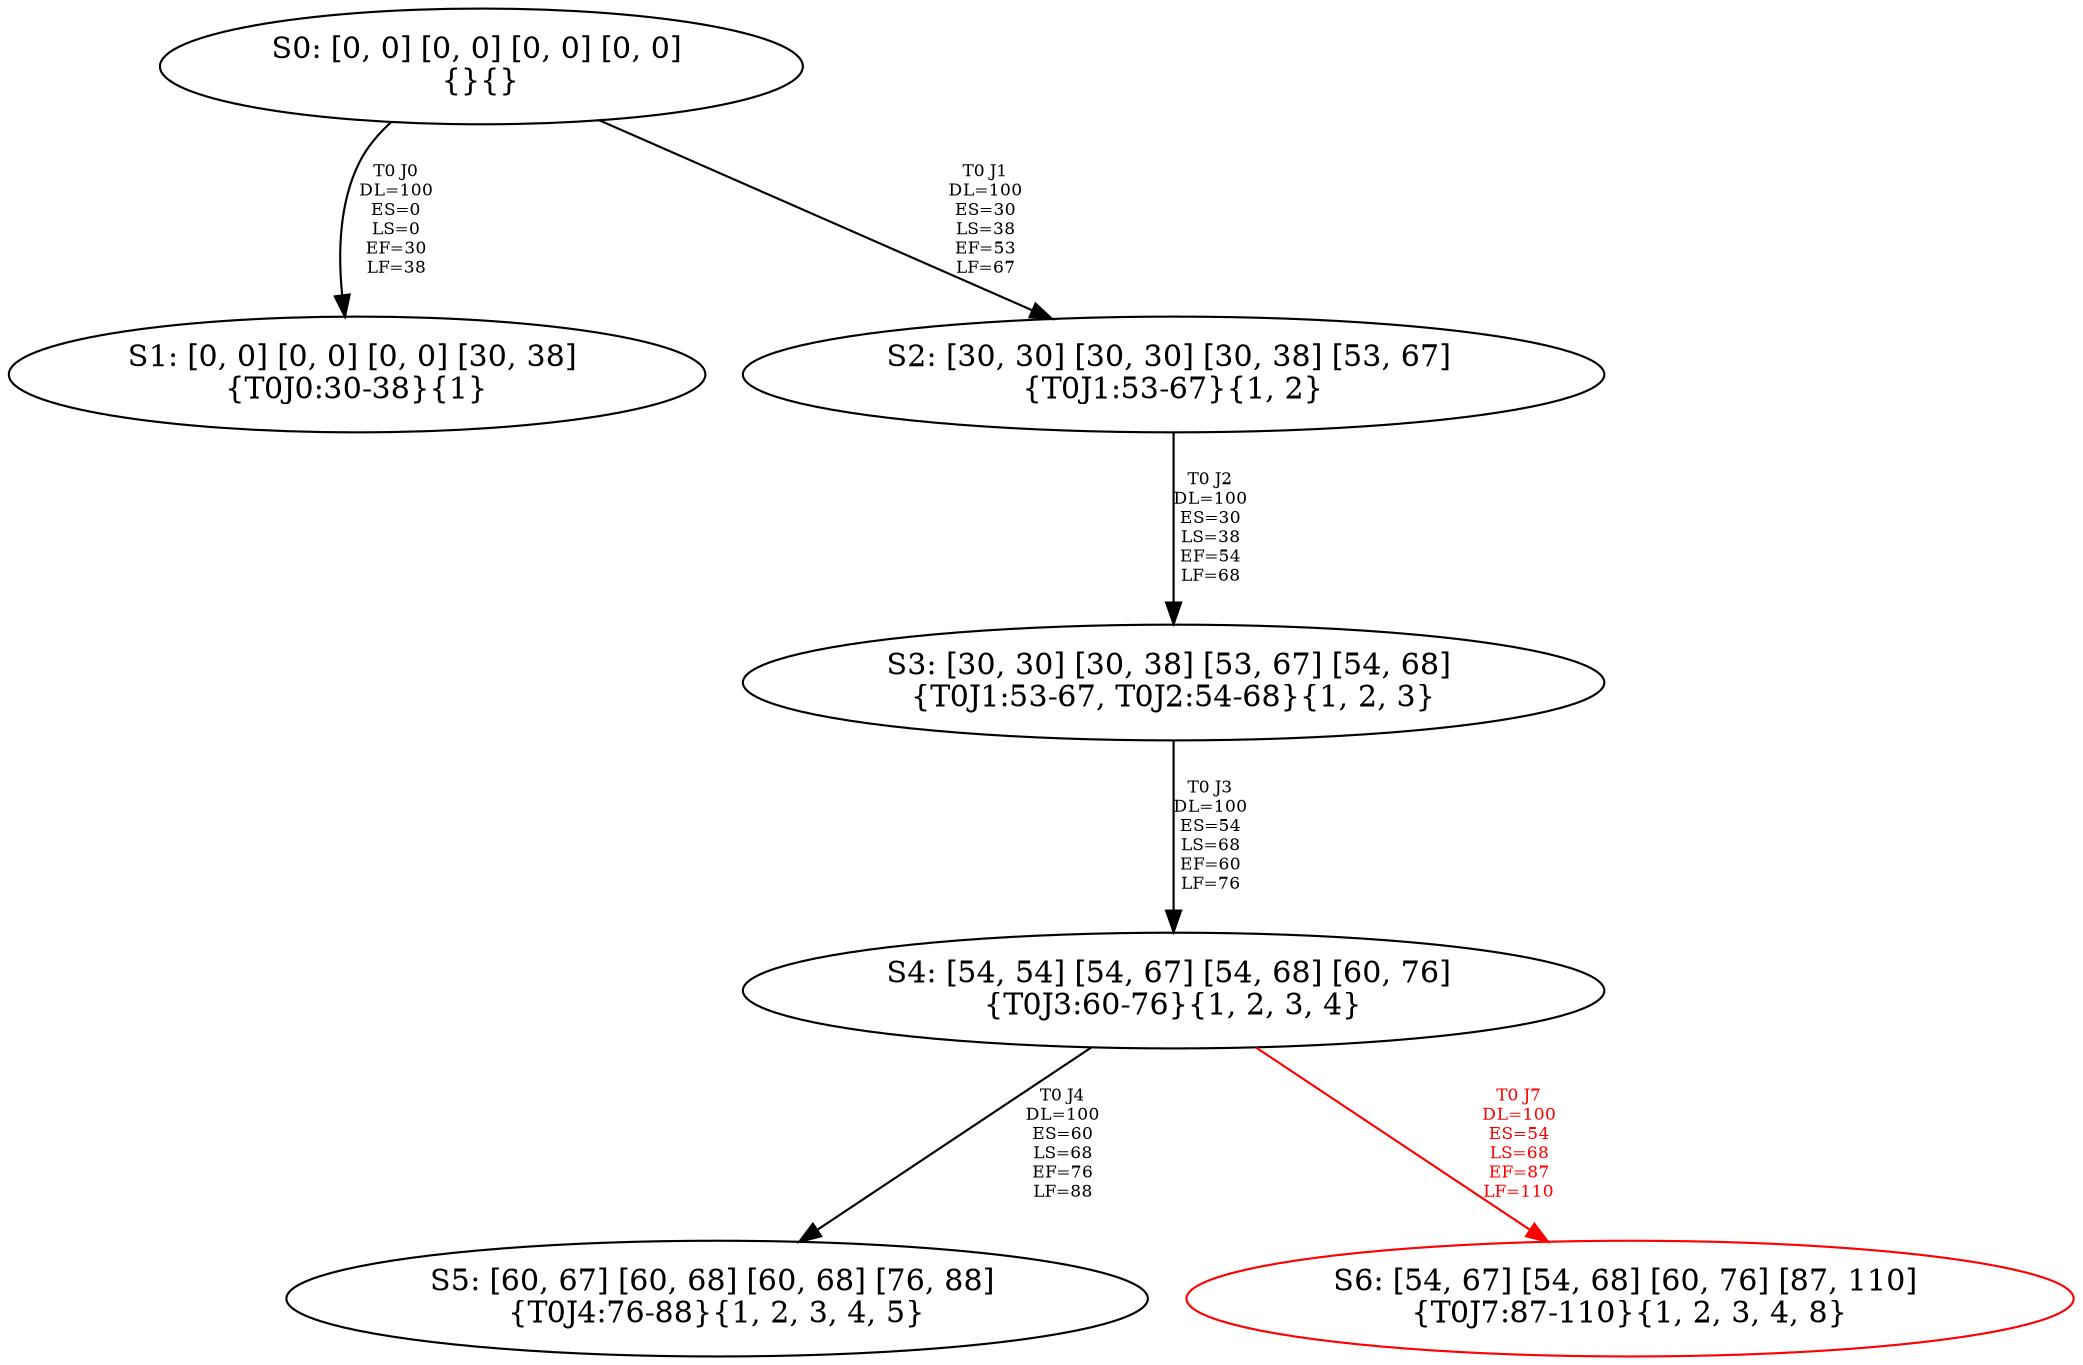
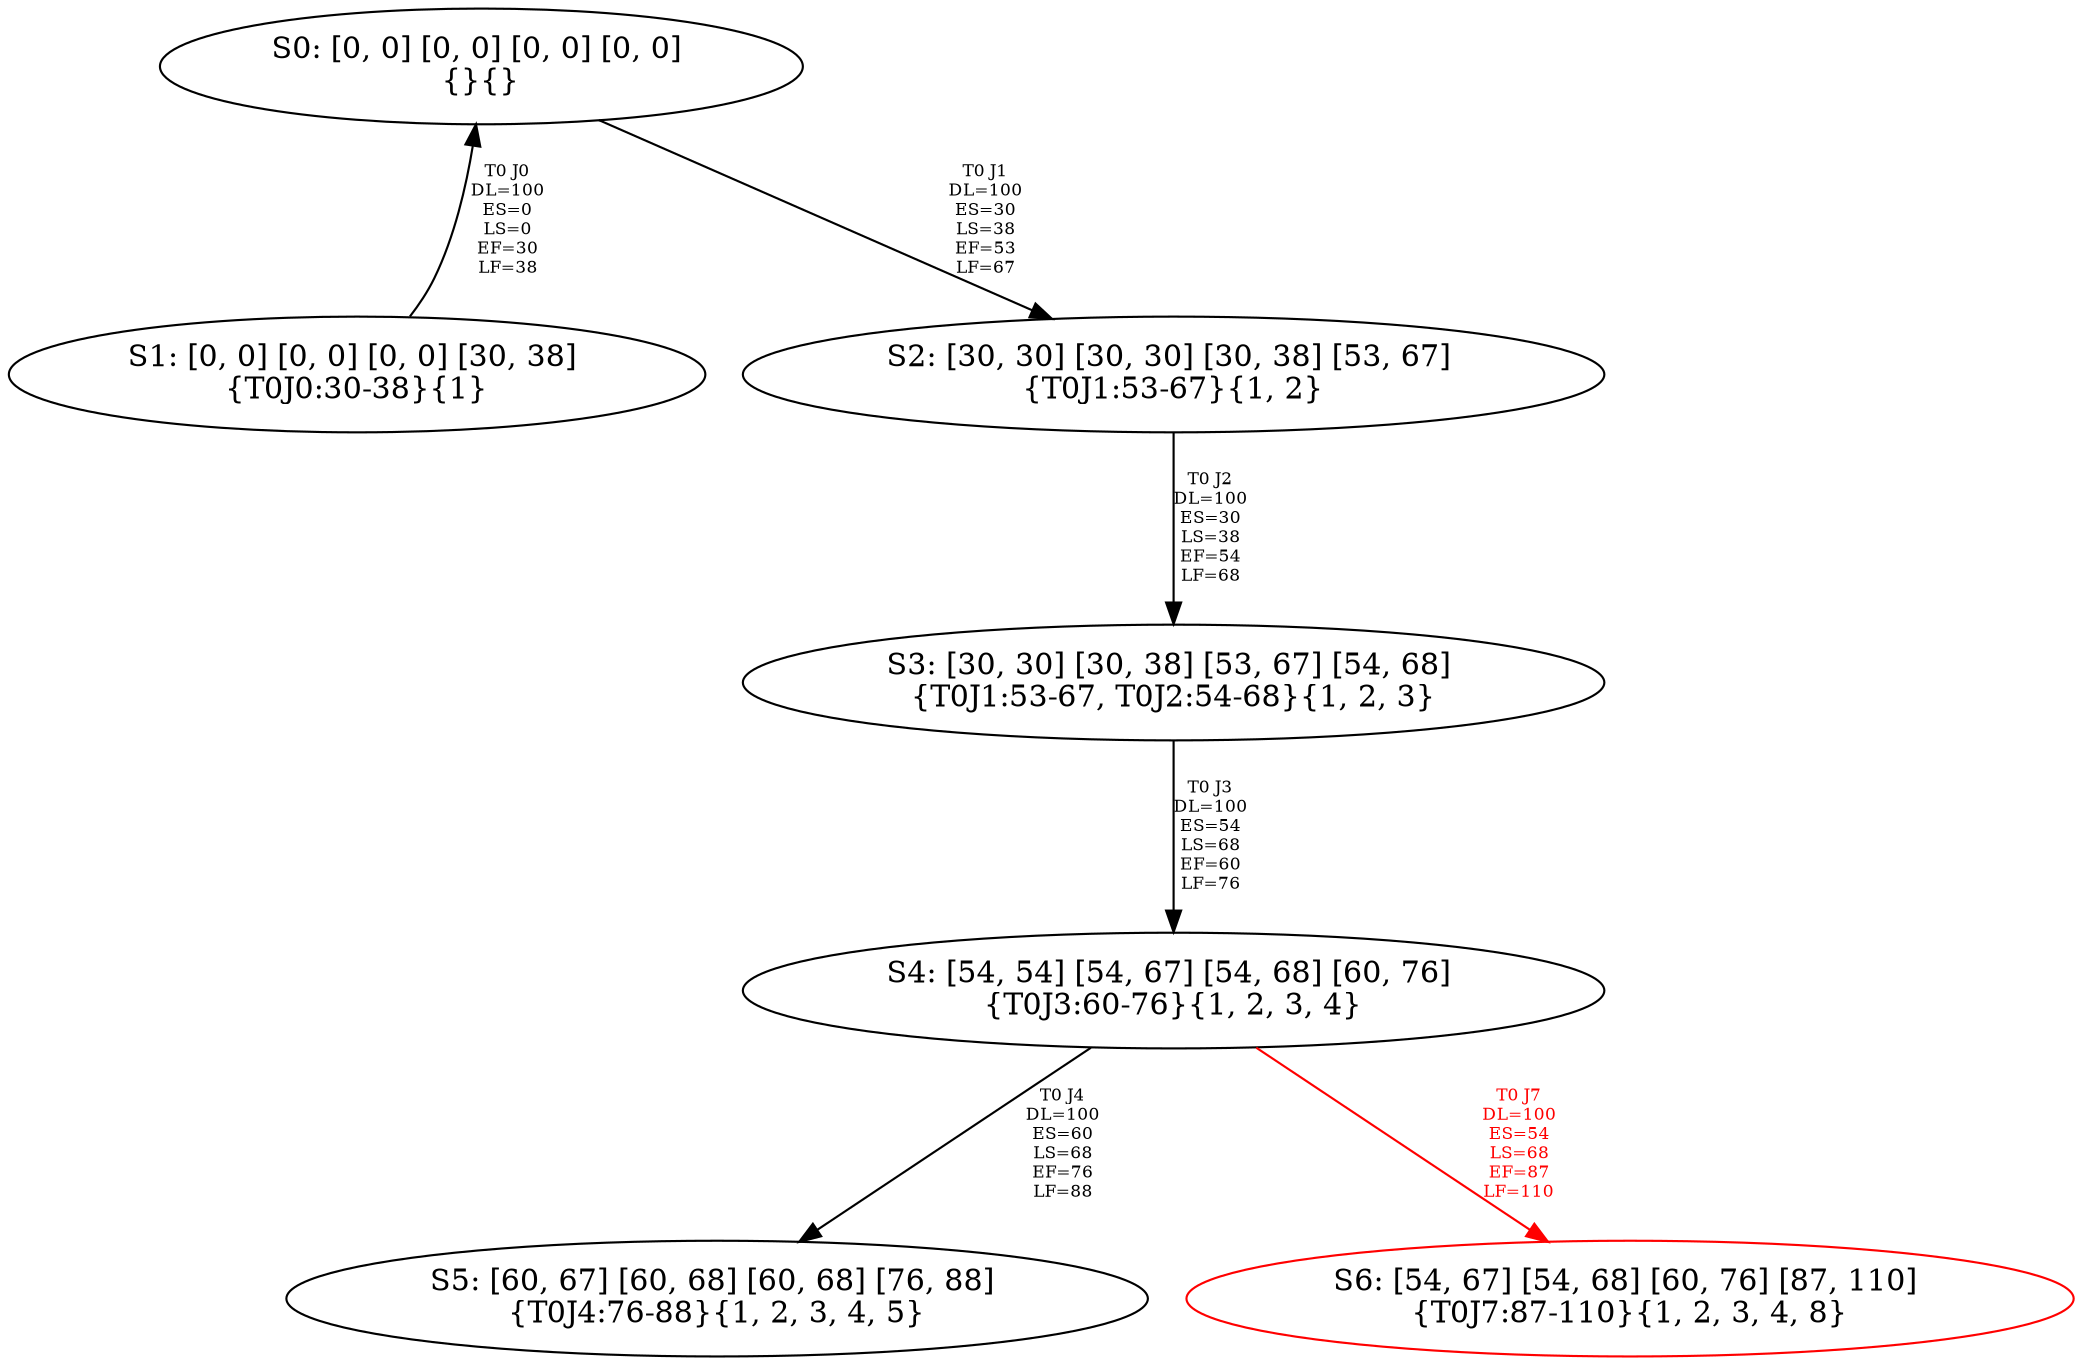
edge "S0: [0, 0] [0, 0] [0, 0] [0, 0] {}{}" -> "S1: [0, 0] [0, 0] [0, 0] [30, 38] {T0J0:30-38}{1}": reversed
